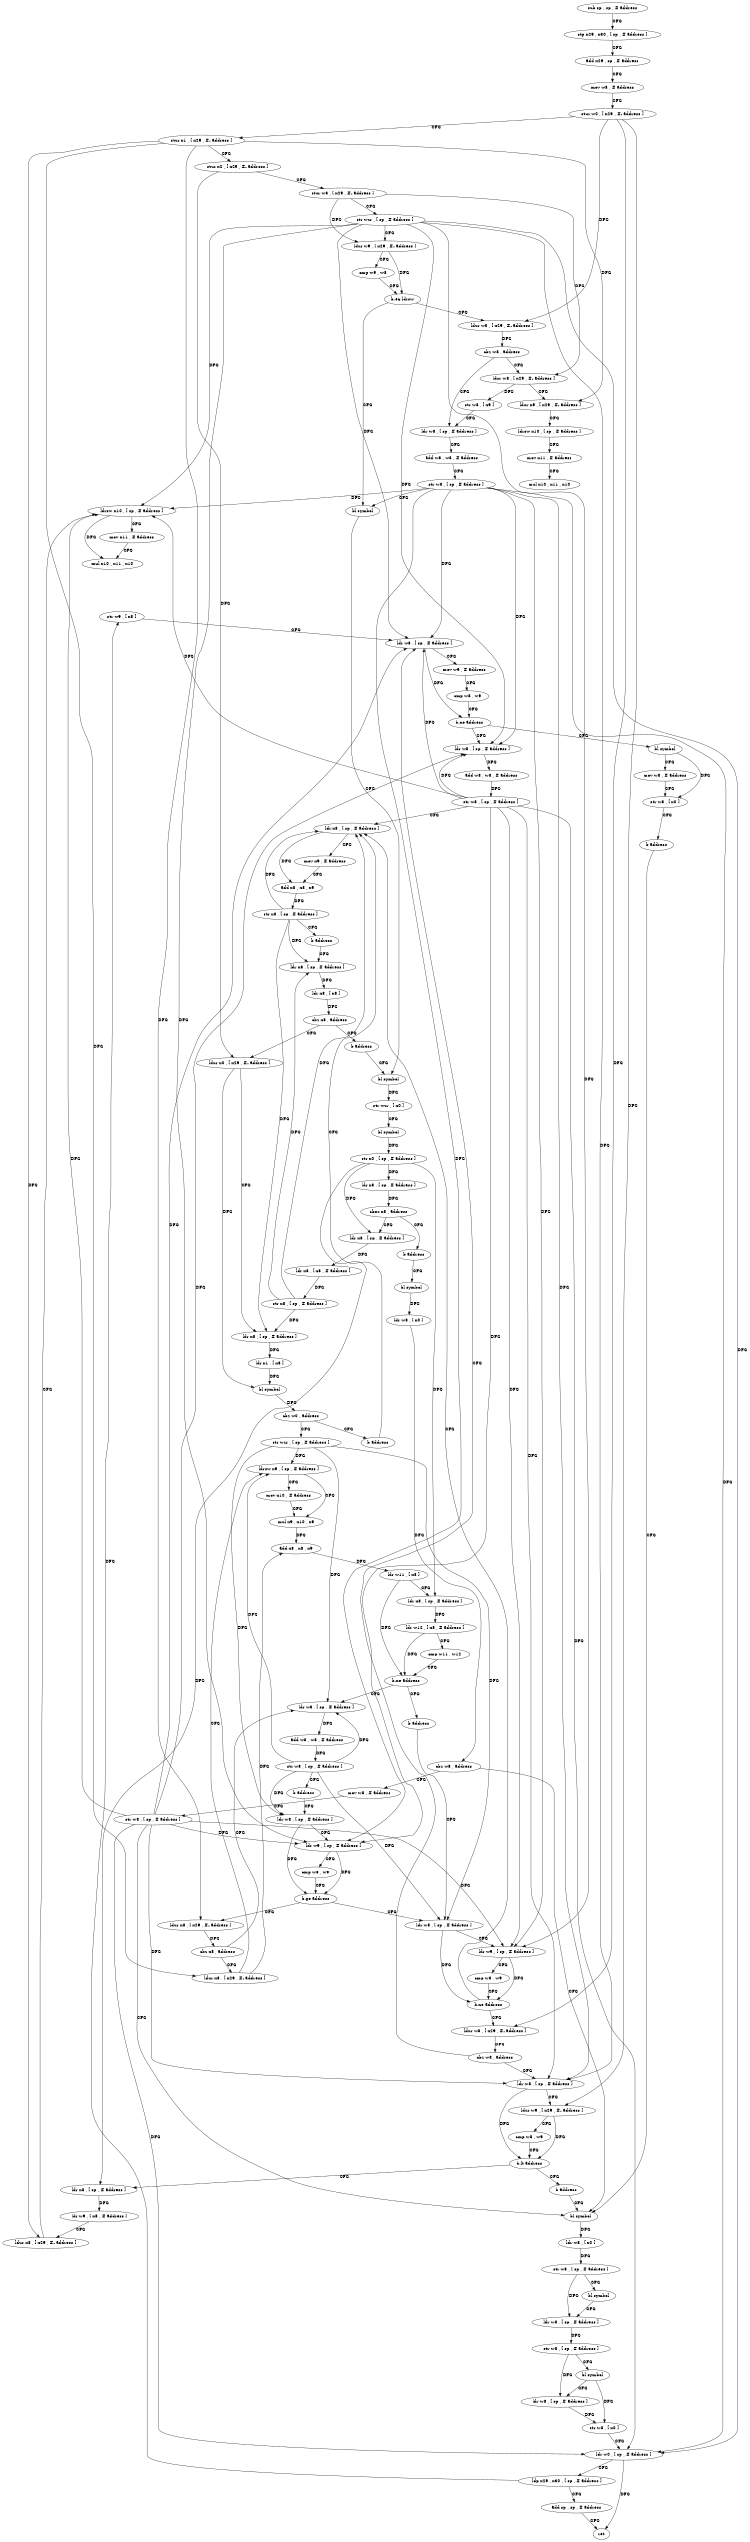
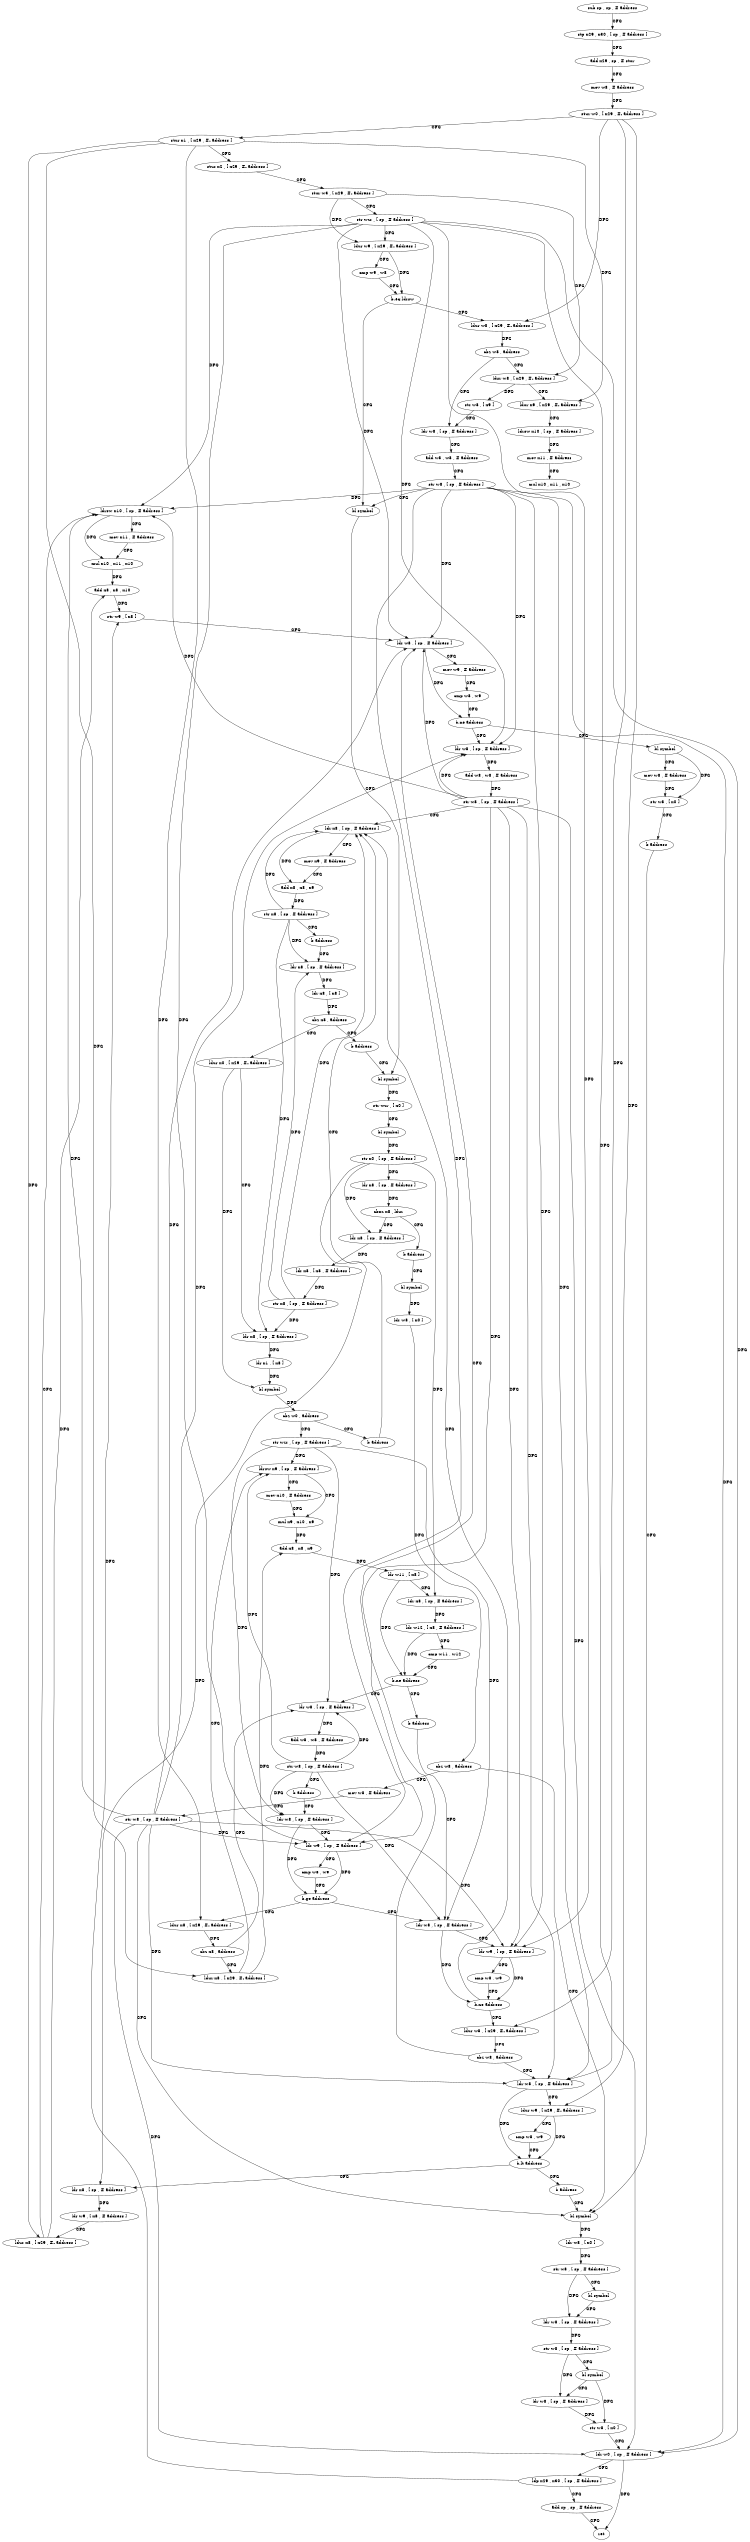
node "add x29 , sp , # address": label "add x29 , sp , # address" -> "add x29 , sp , # stur"
node "add x8 , x8 , x10": added
edge "stur x2 , [ x29 , #- address ]" -> "ldur x0 , [ x29 , #- address ]": removed, label "DFG"
node "cbnz x8 , address": label "cbnz x8 , address" -> "cbnz x8 , ldur"
